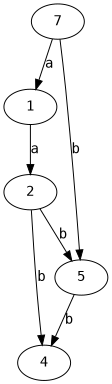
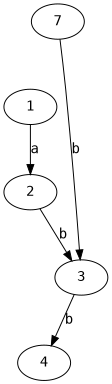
edge "7" -> "1": removed, label "a"
edge "2" -> "4": removed, label "b"
node "5": label "5" -> "3"
